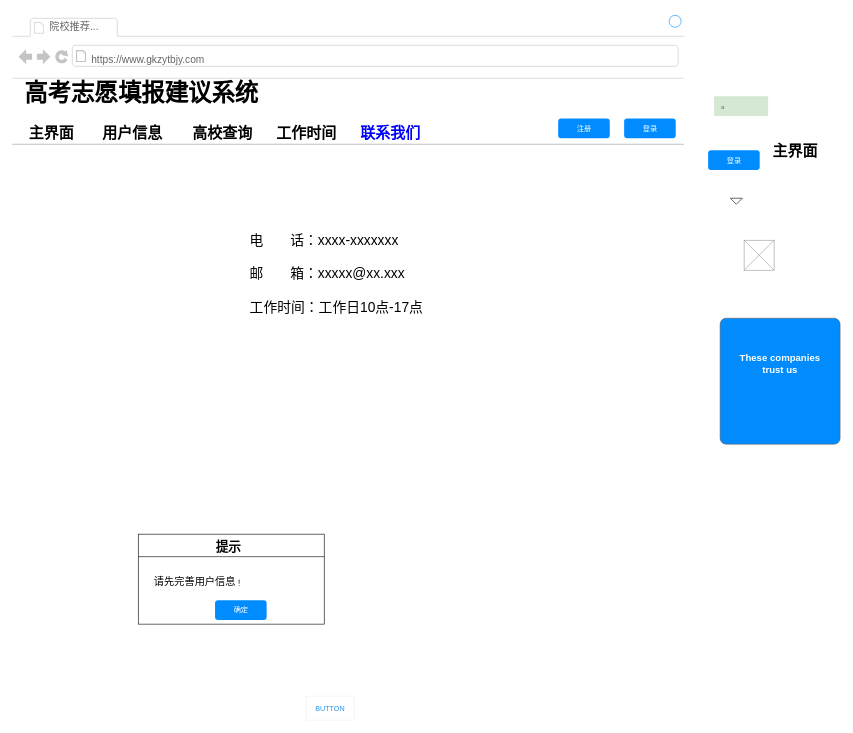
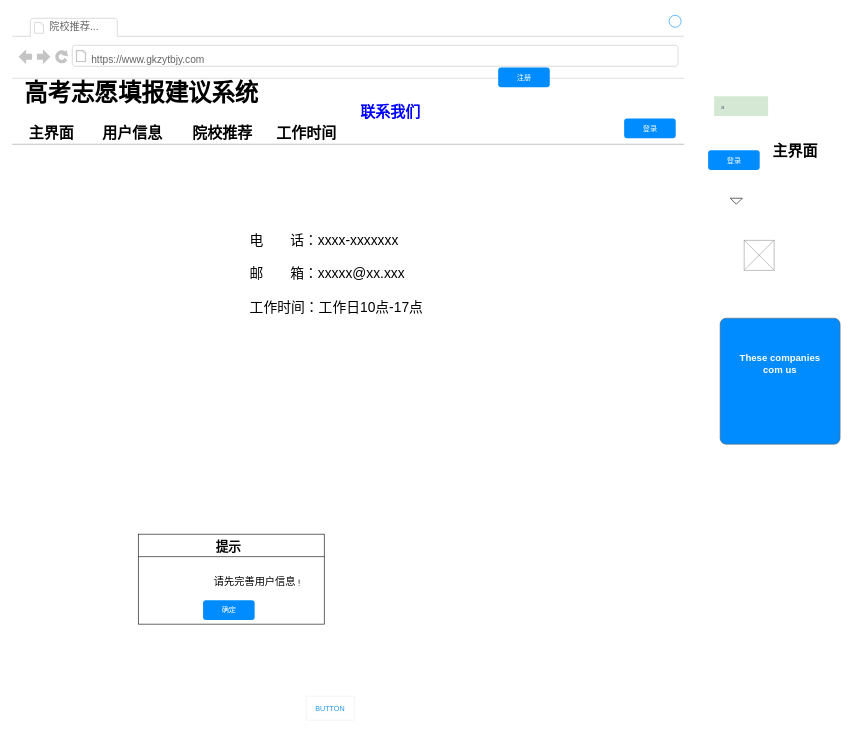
node "注册": moved (584, 128) -> (524, 77)
node "高校查询": label "高校查询" -> "院校推荐"
node "联系我们": moved (390, 132) -> (390, 111)
node "These companies trust us": label "These companies trust us" -> "These companies com us"
node "请先完善用户信息！": moved (198, 582) -> (258, 582)
node "确定": moved (241, 610) -> (229, 610)
